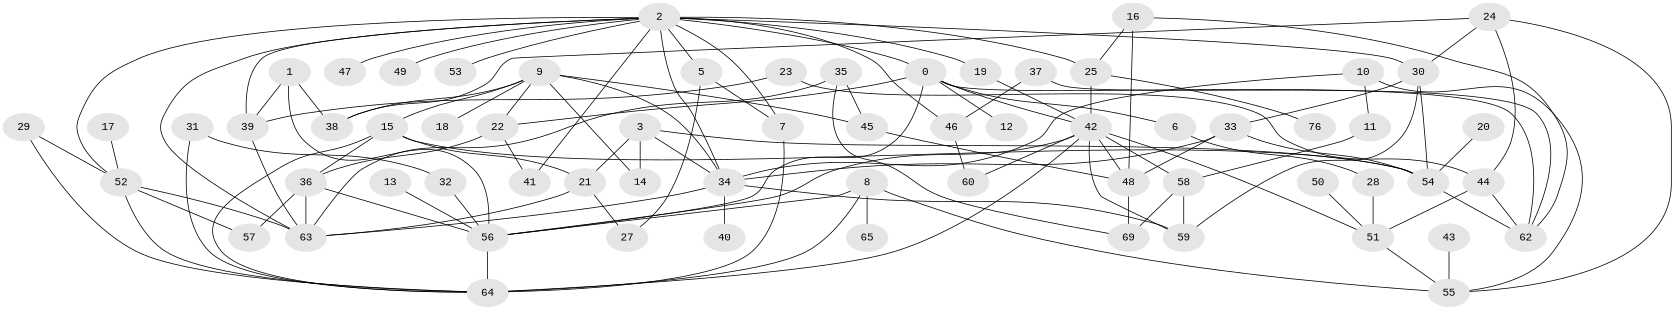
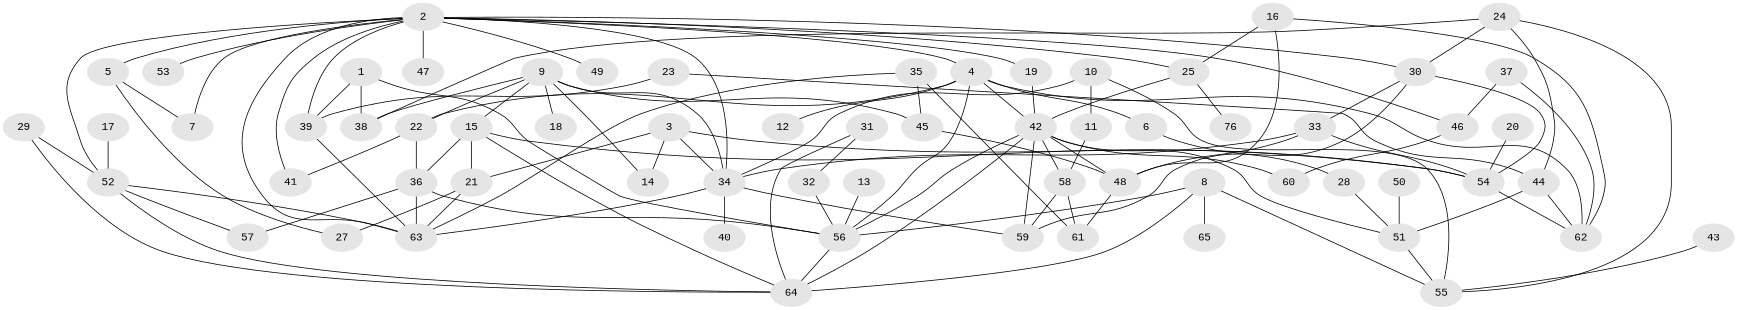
node "0": label "0" -> "4"
node "69": label "69" -> "61"
edge "7" -- "64": removed
